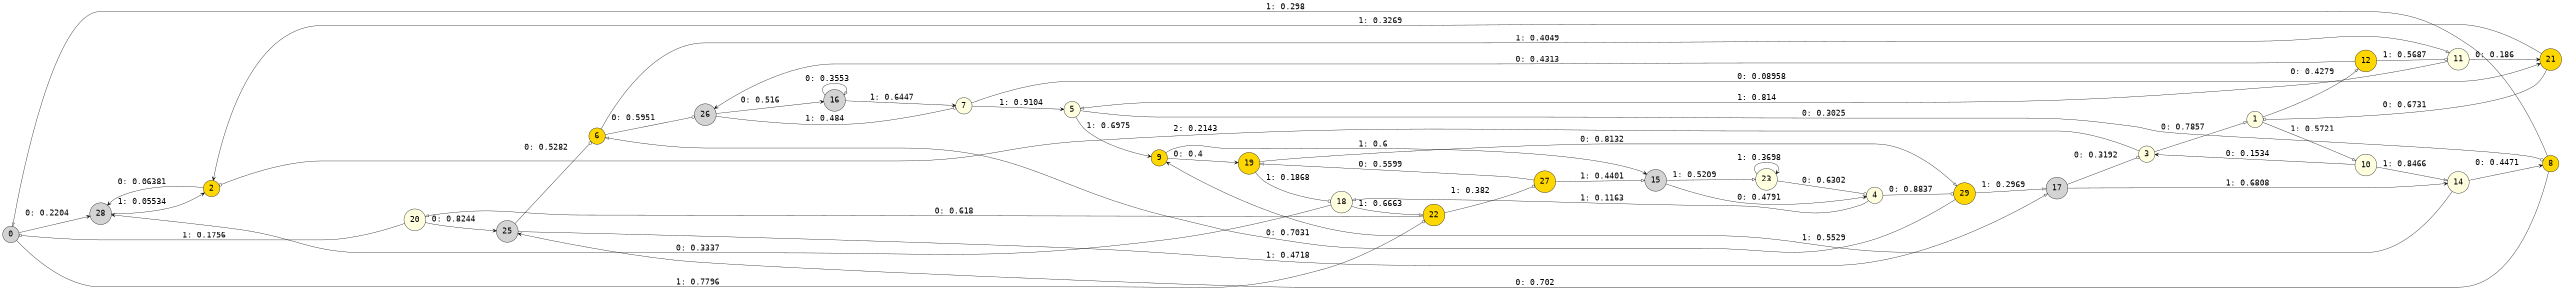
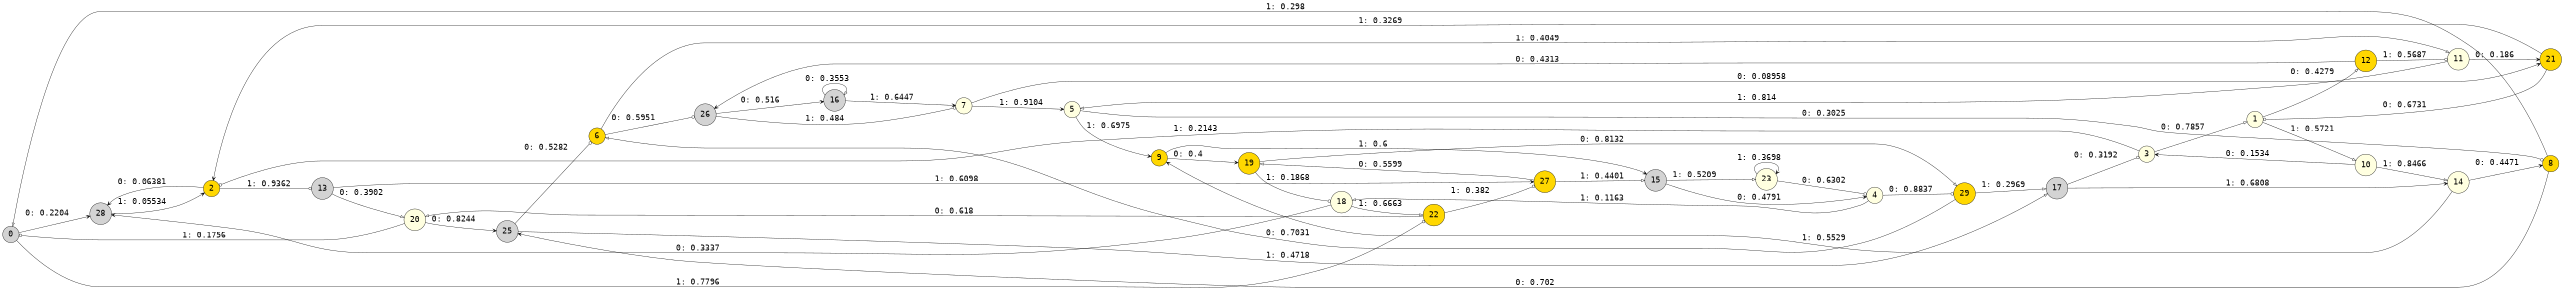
edge "3" -> "2": label "2: 0.2143   " -> "1: 0.2143   "
node "13": added
